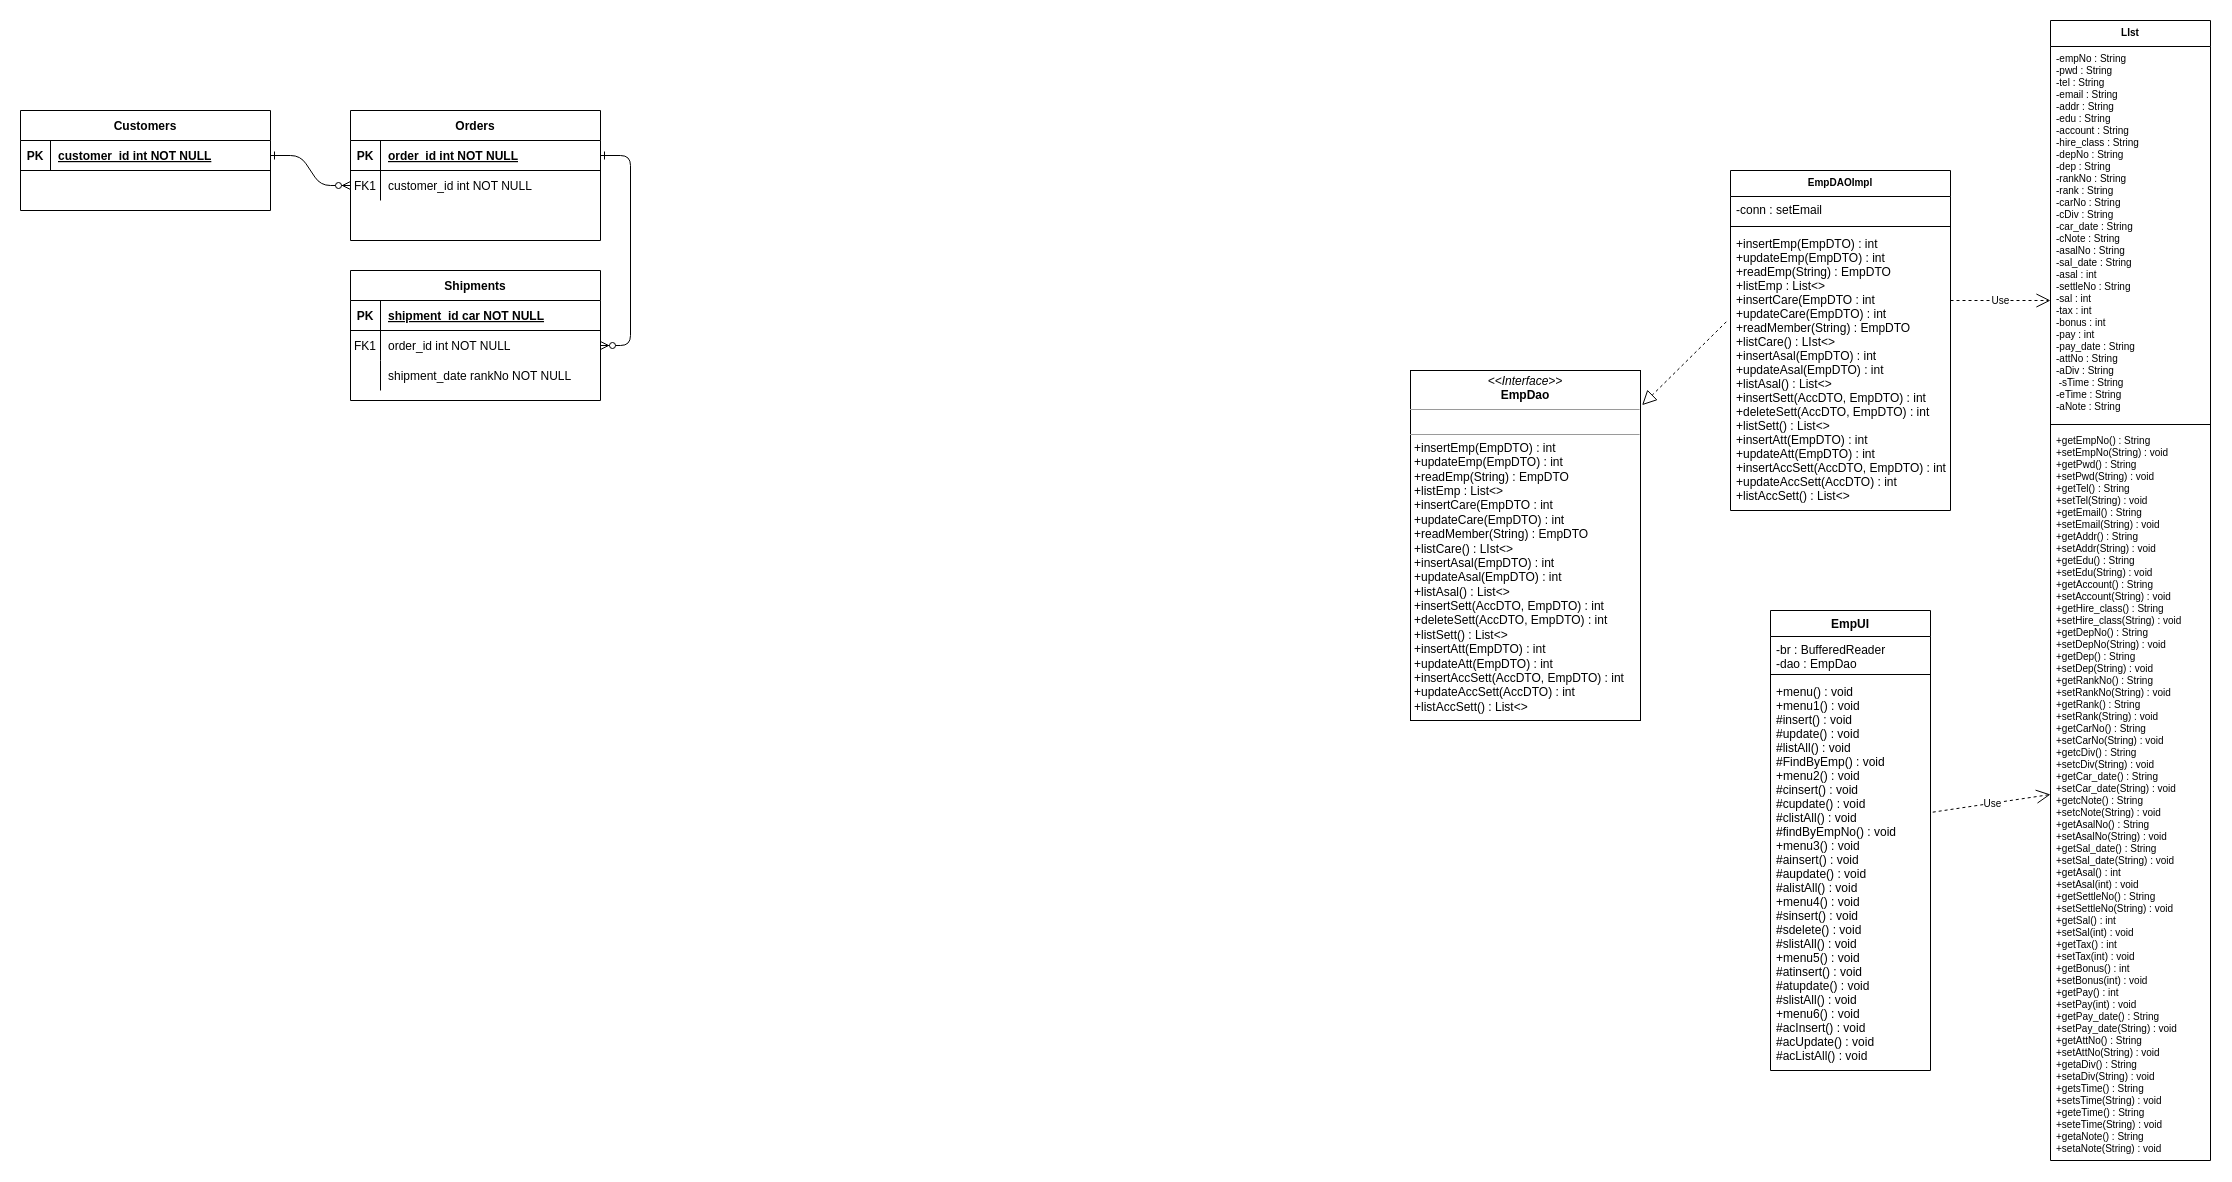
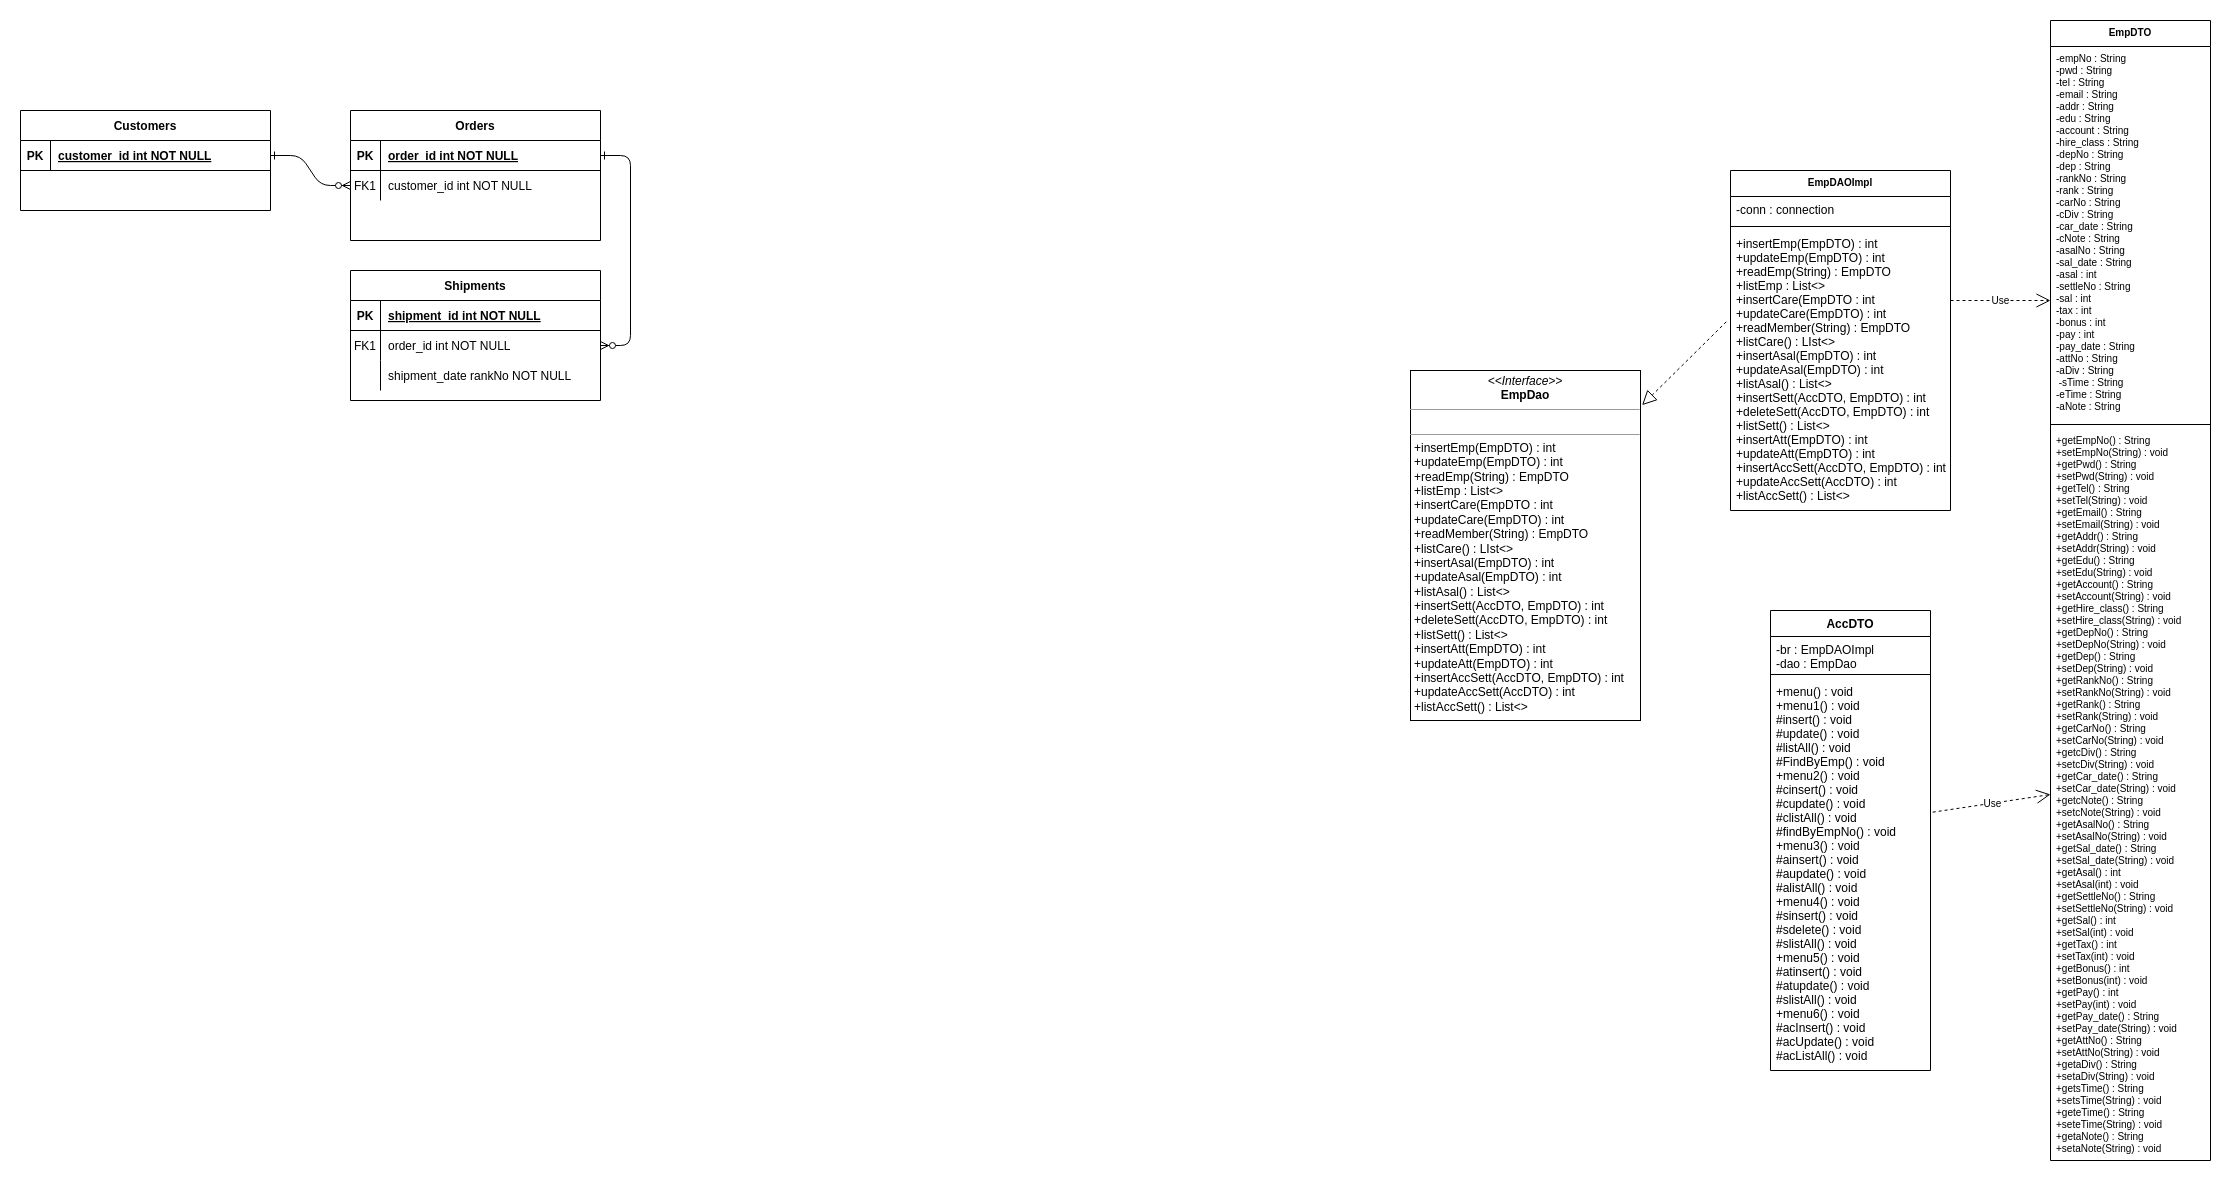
node "LIst": label "LIst" -> "EmpDTO"
node "-conn : setEmail": label "-conn : setEmail" -> "-conn : connection"
node "shipment_id car NOT NULL": label "shipment_id car NOT NULL" -> "shipment_id int NOT NULL"
node "EmpUI": label "EmpUI" -> "AccDTO"
node "-br : BufferedReader -dao : EmpDao": label "-br : BufferedReader -dao : EmpDao" -> "-br : EmpDAOImpl -dao : EmpDao"
